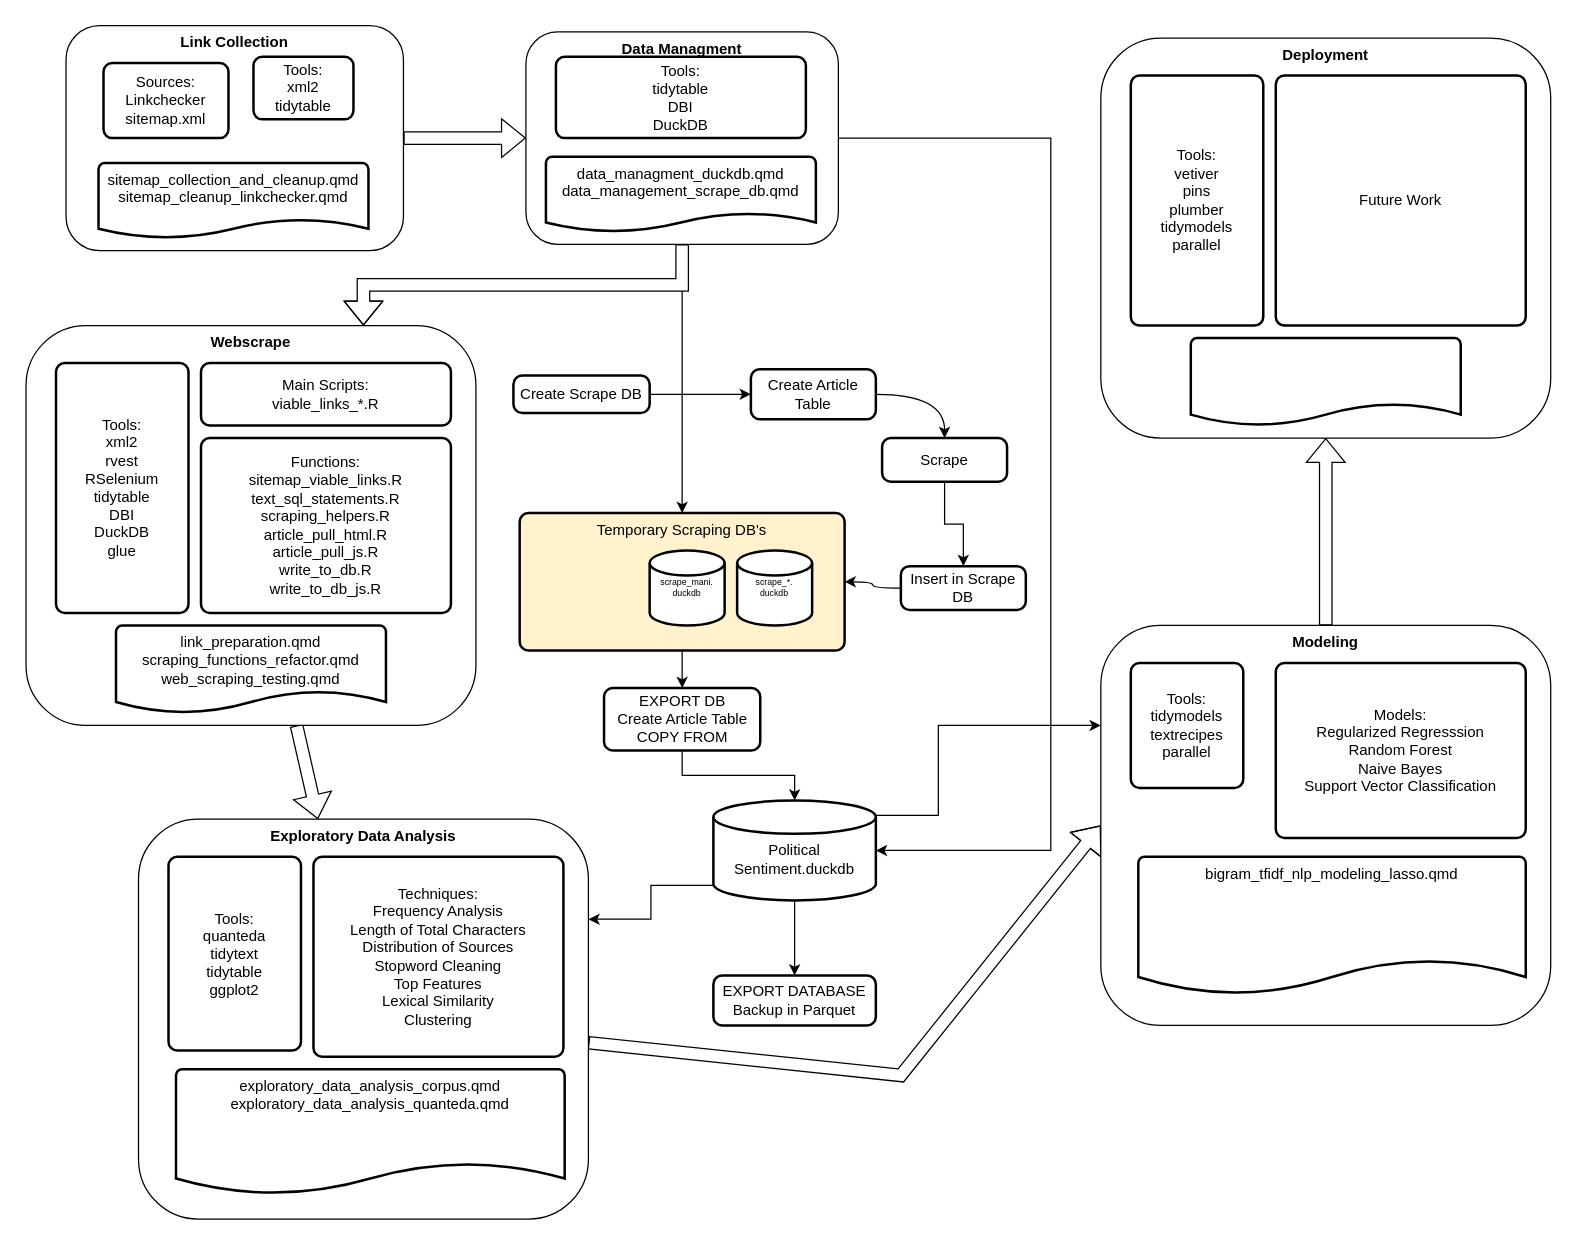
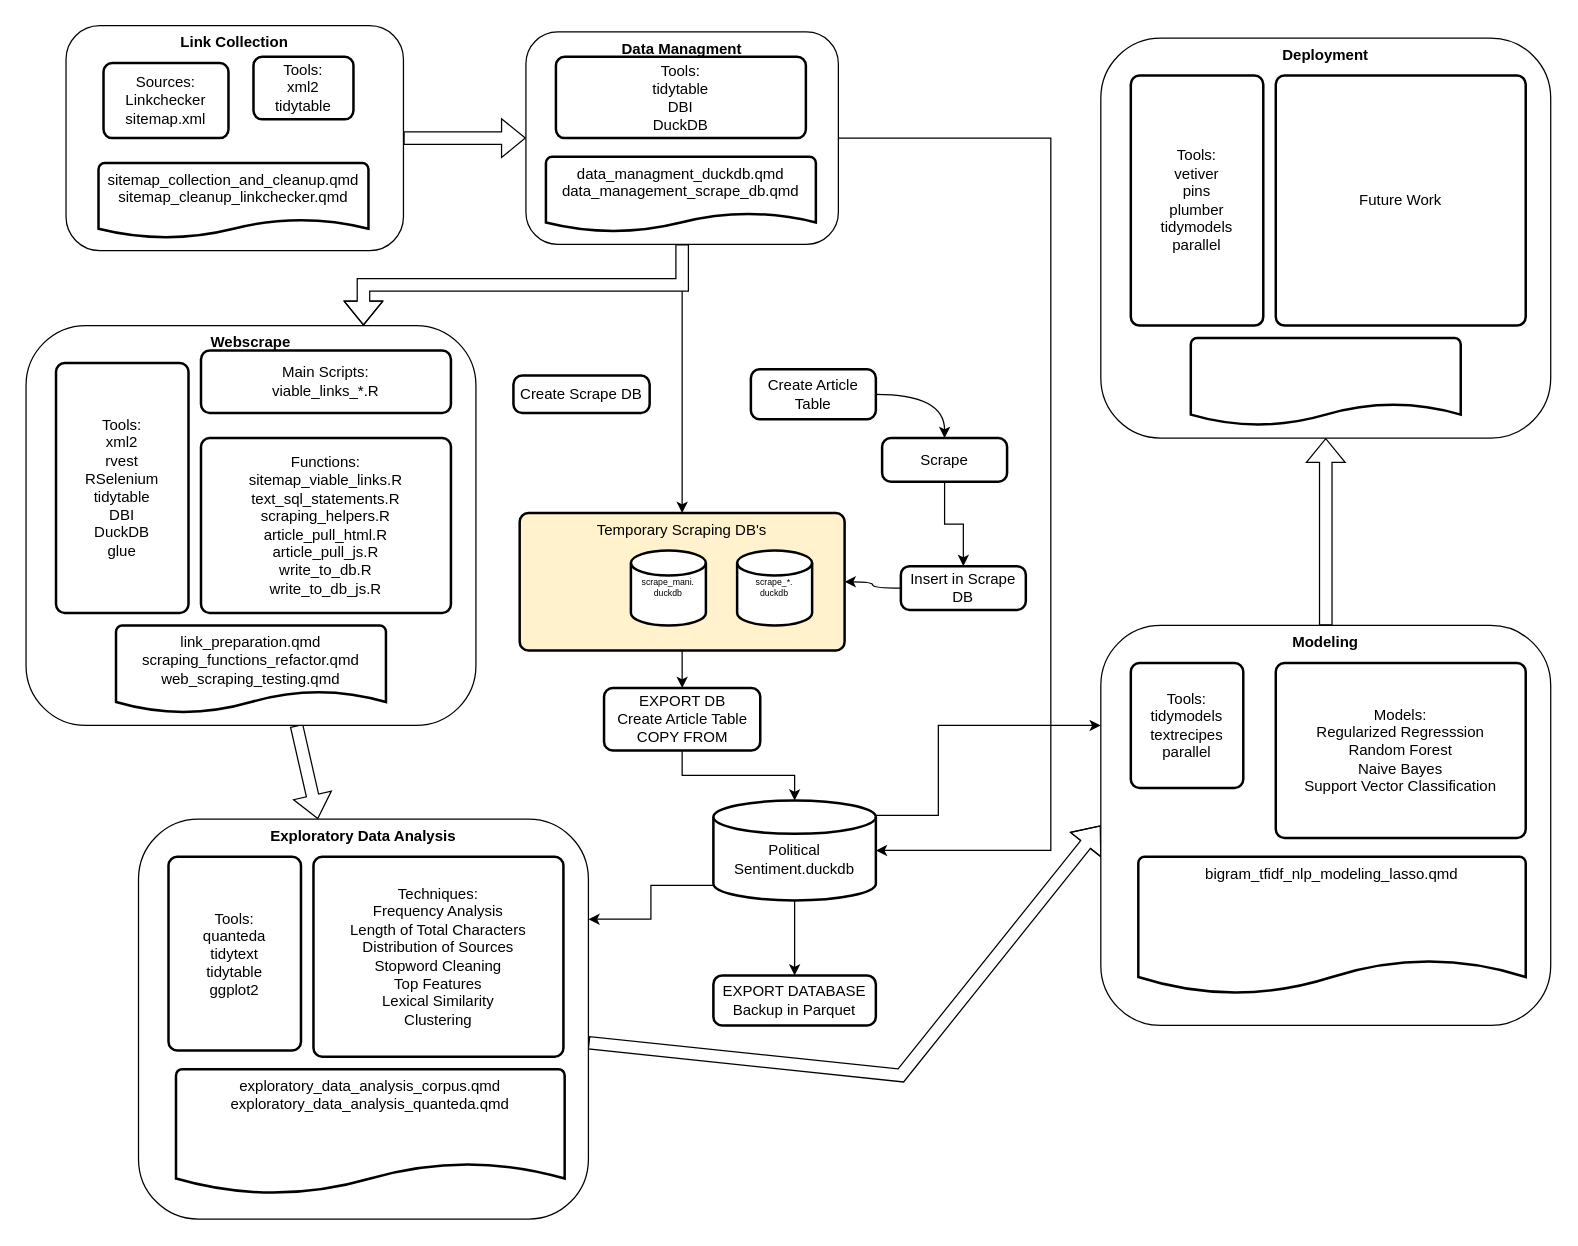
node "Main Scripts: viable_links_*.R": moved (326, 394) -> (326, 382)
edge "Create Scrape DB" -> "Create Article Table": removed
node "scrape_mani.duckdb": moved (687, 588) -> (668, 588)
